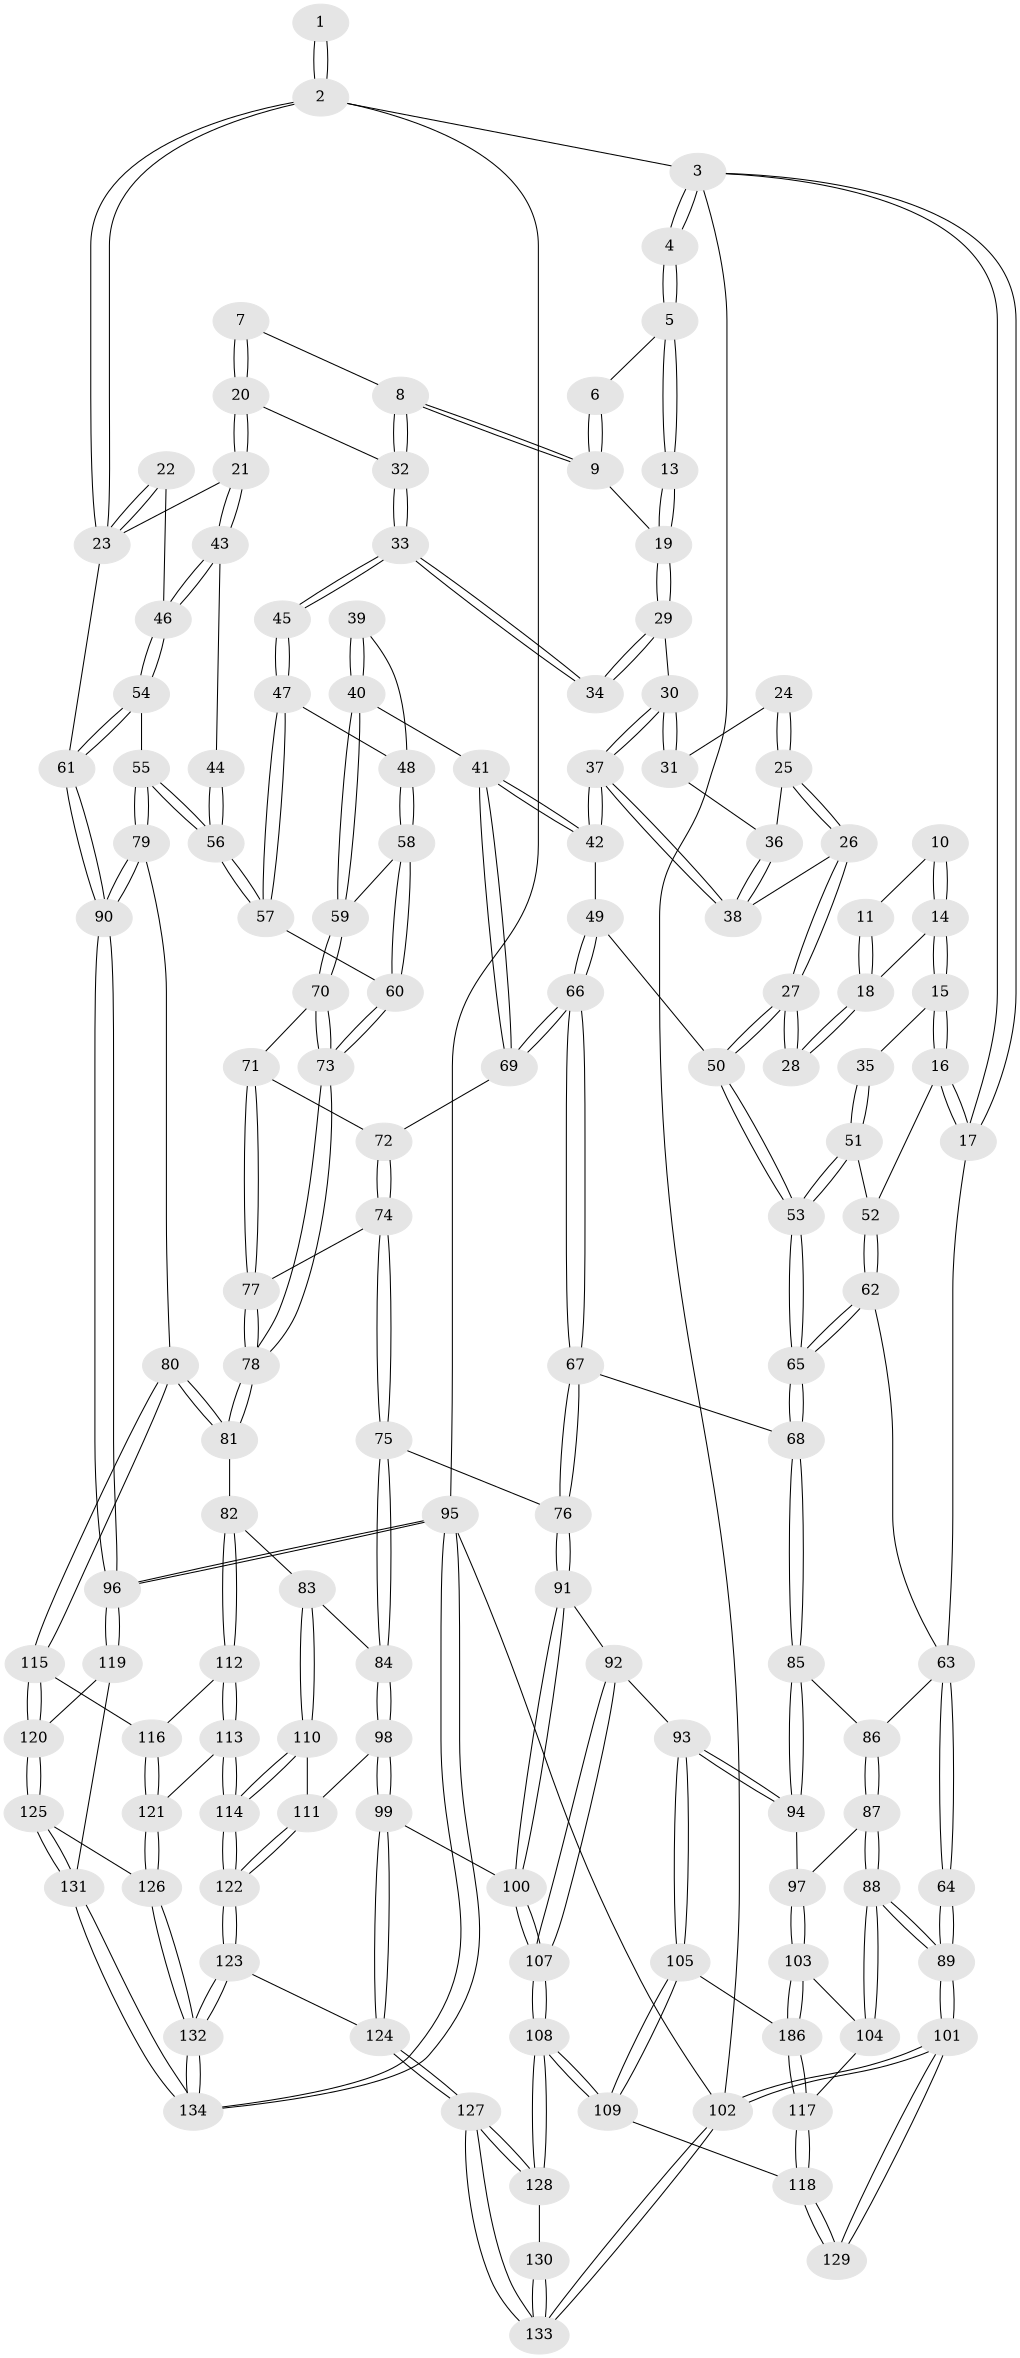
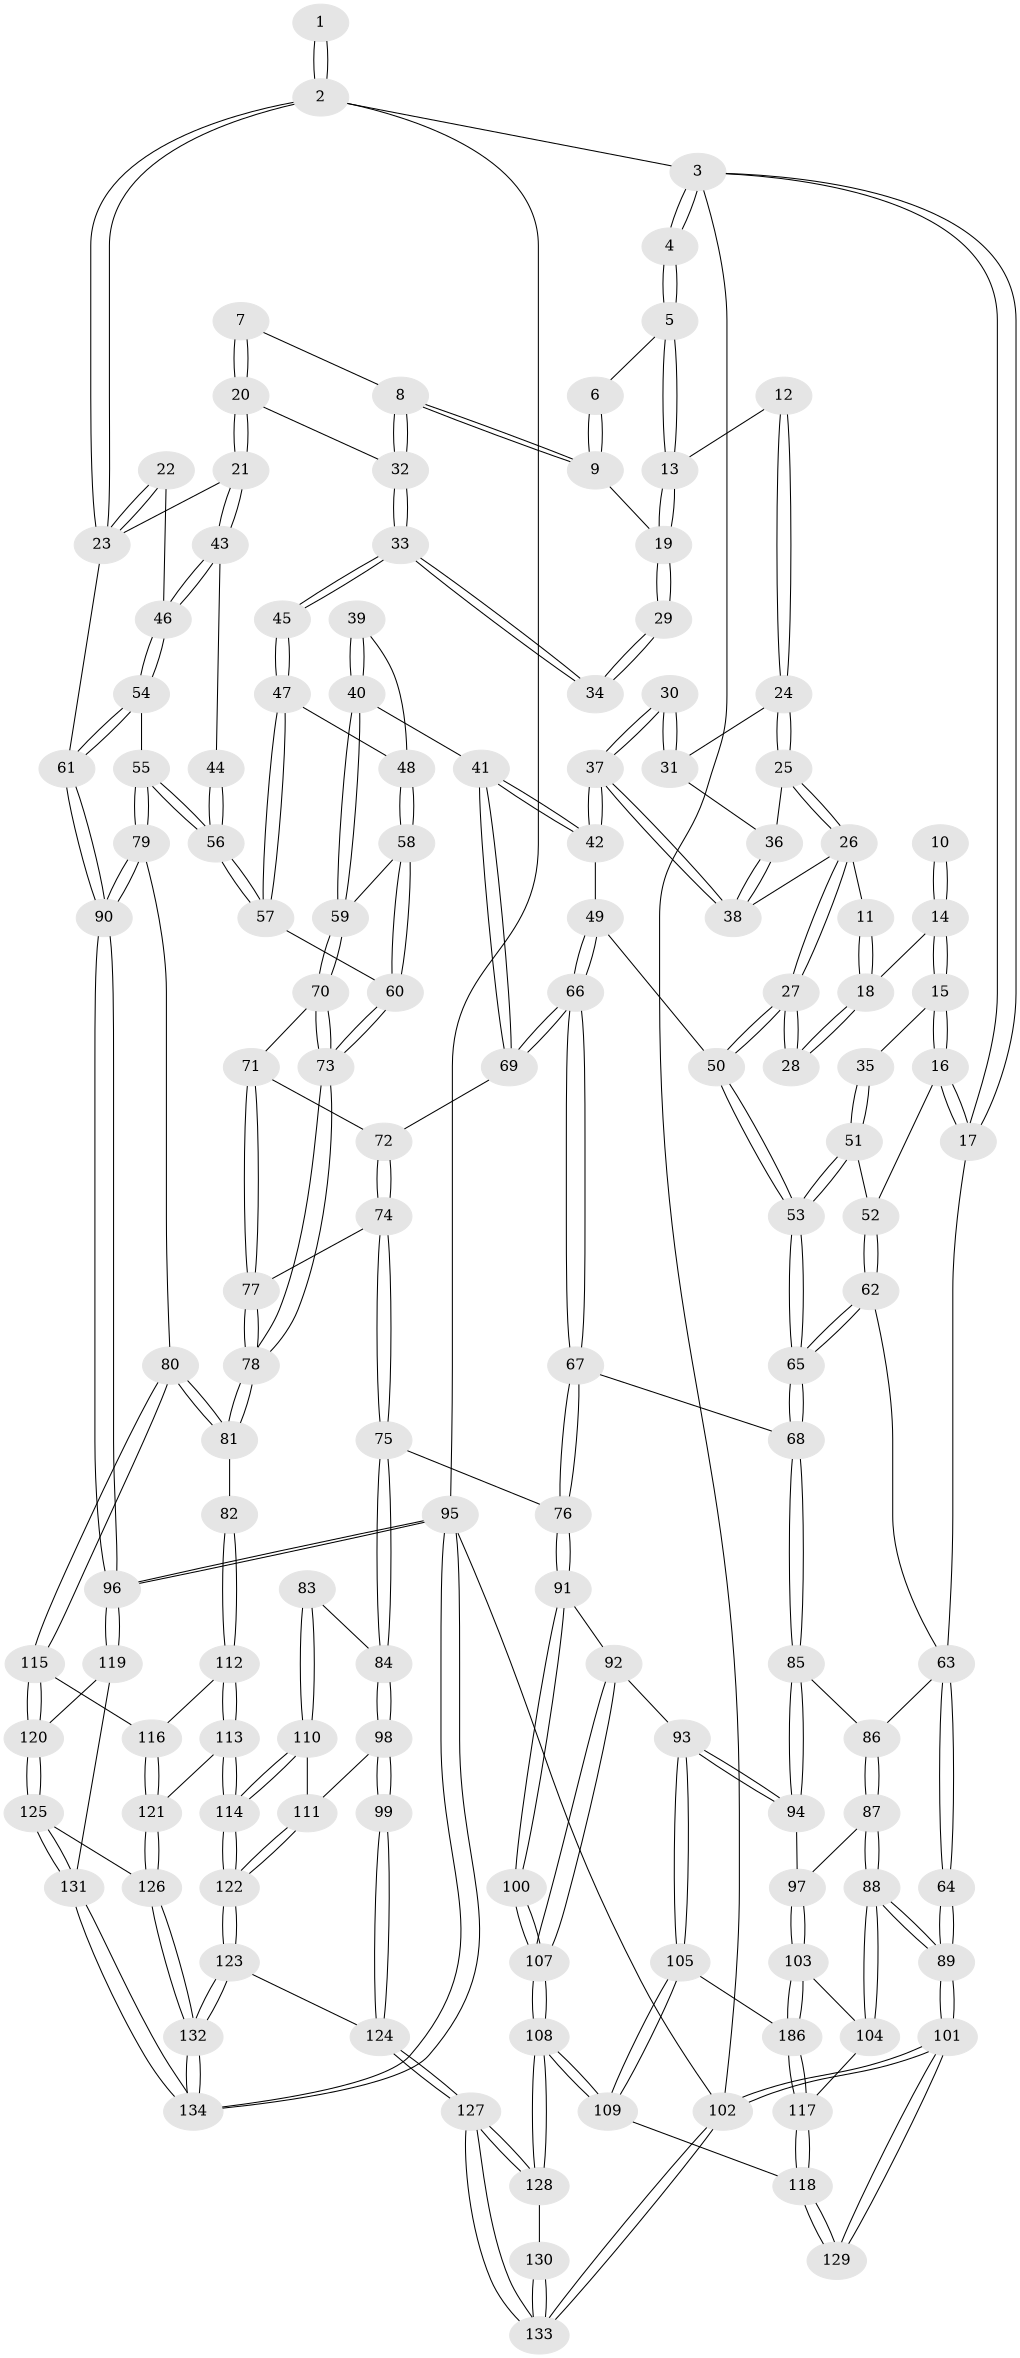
node "12": added
edge "29" -- "30": removed
edge "10" -- "11": now "26" -- "11"
edge "82" -- "83": removed
edge "99" -- "100": removed
